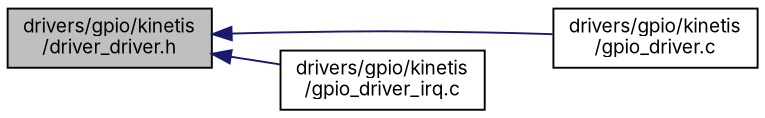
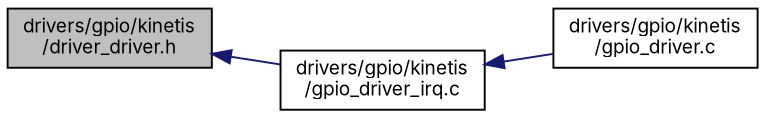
edge "drivers/gpio/kinetis /gpio_driver.c" -> "drivers/gpio/kinetis /driver_driver.h": now "drivers/gpio/kinetis /gpio_driver.c" -> "drivers/gpio/kinetis /gpio_driver_irq.c"
